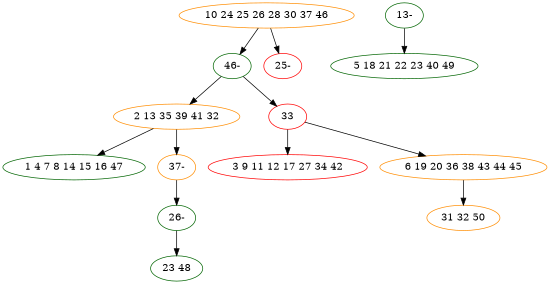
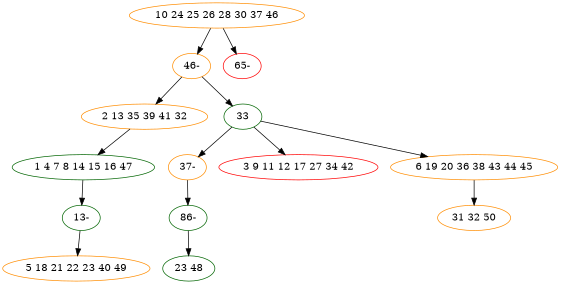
node "46-": color darkgreen -> darkorange
node "25-": label "25-" -> "65-"
node "5 18 21 22 23 40 49": color darkgreen -> darkorange
node "33": color red -> darkgreen
edge "2 13 35 39 41 32" -> "37-": now "33" -> "37-"
edge "1 4 7 8 14 15 16 47" -> "13-": added
node "26-": label "26-" -> "86-"
